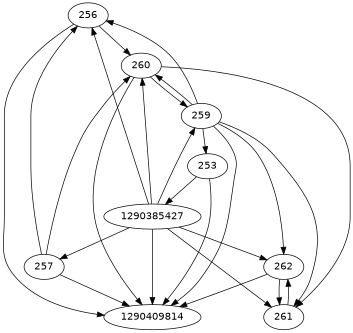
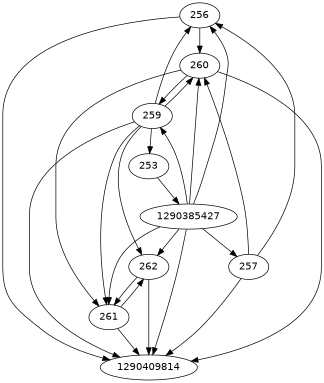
edge "253" -> "1290409814": now "261" -> "1290409814"
